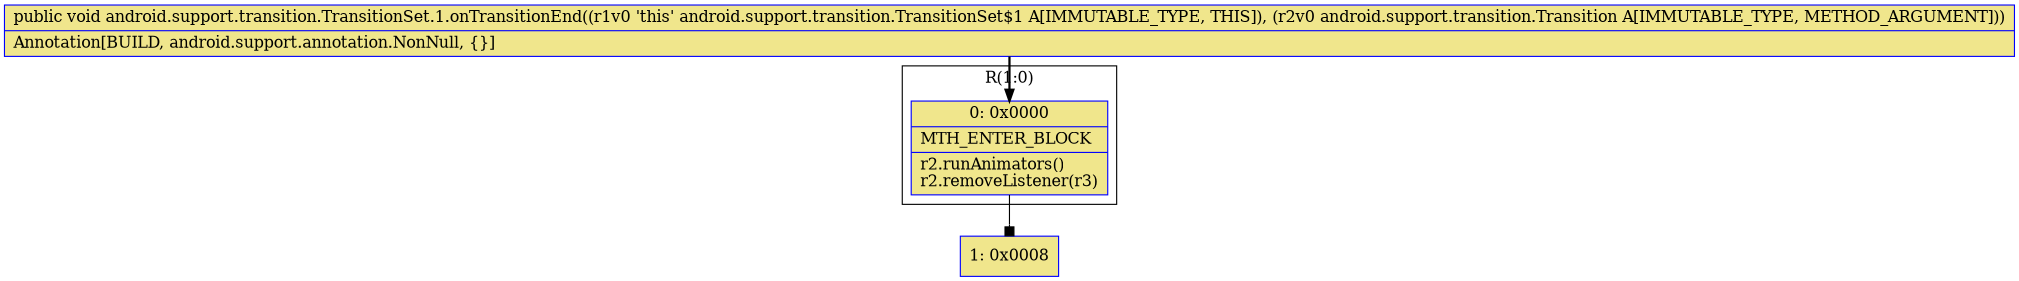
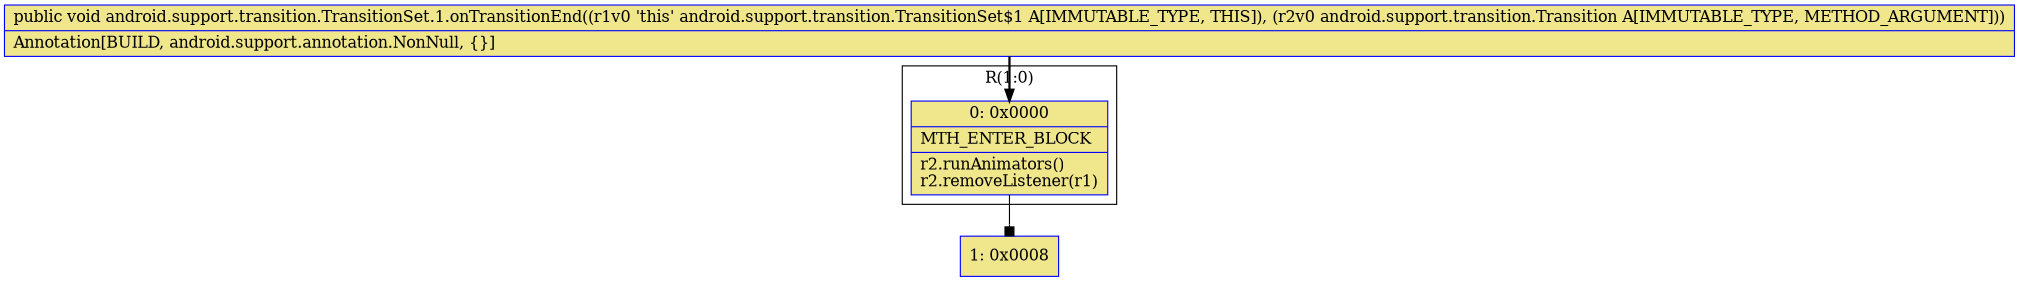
node "0: 0x0000": text "r2.removeListener(r3)" -> "r2.removeListener(r1)"
